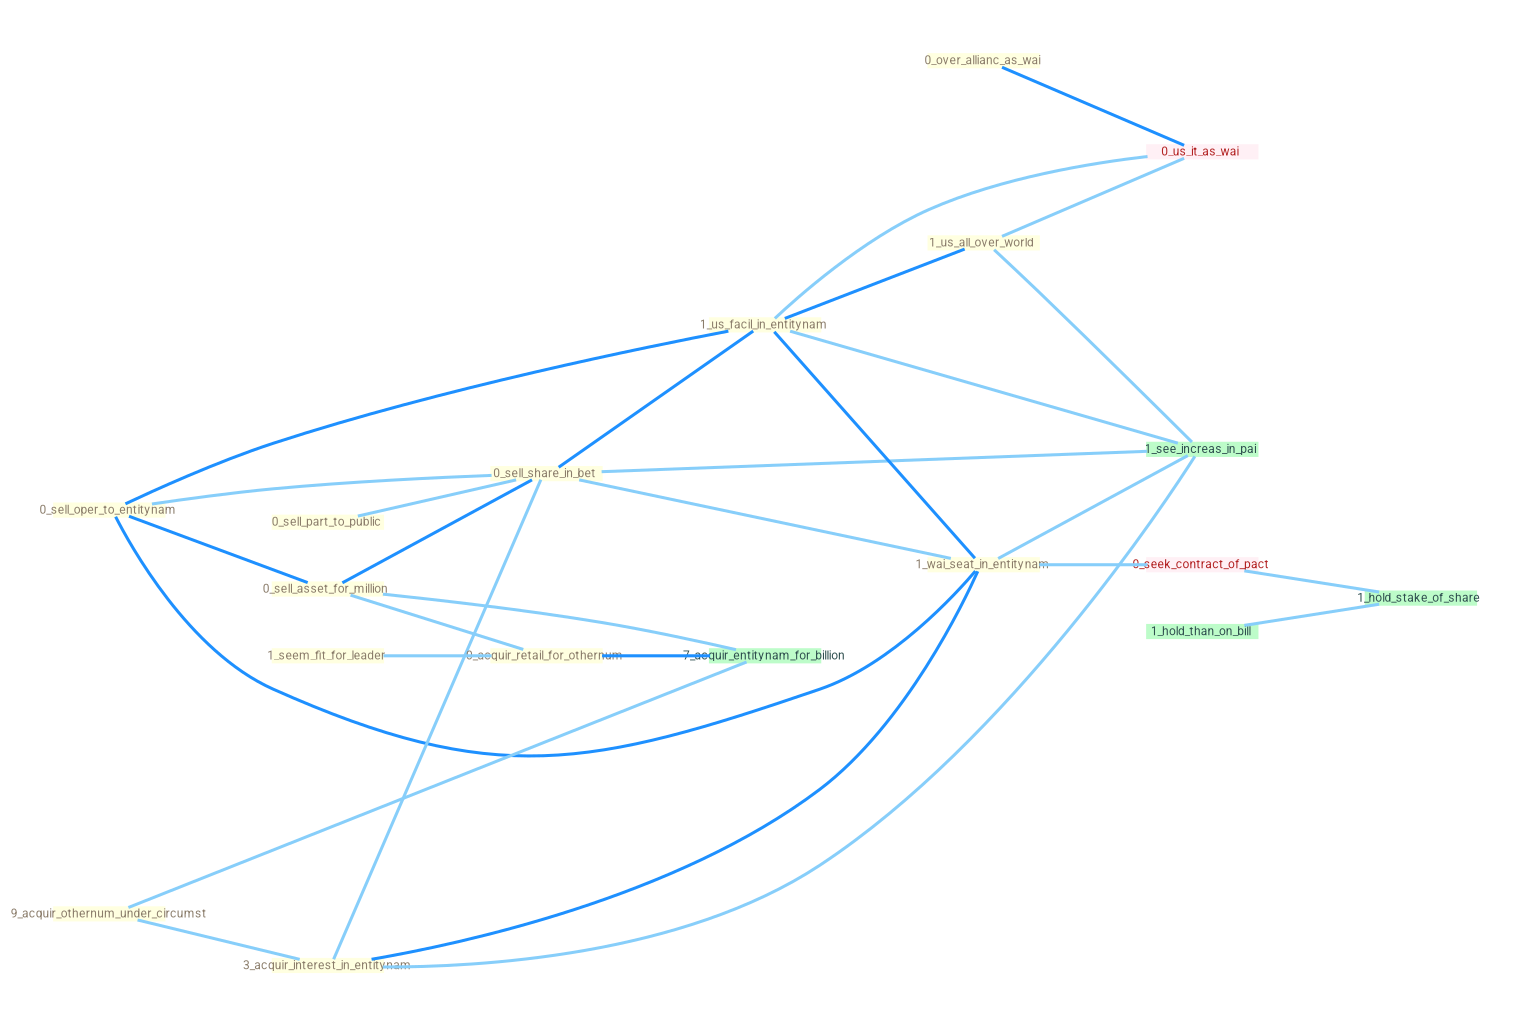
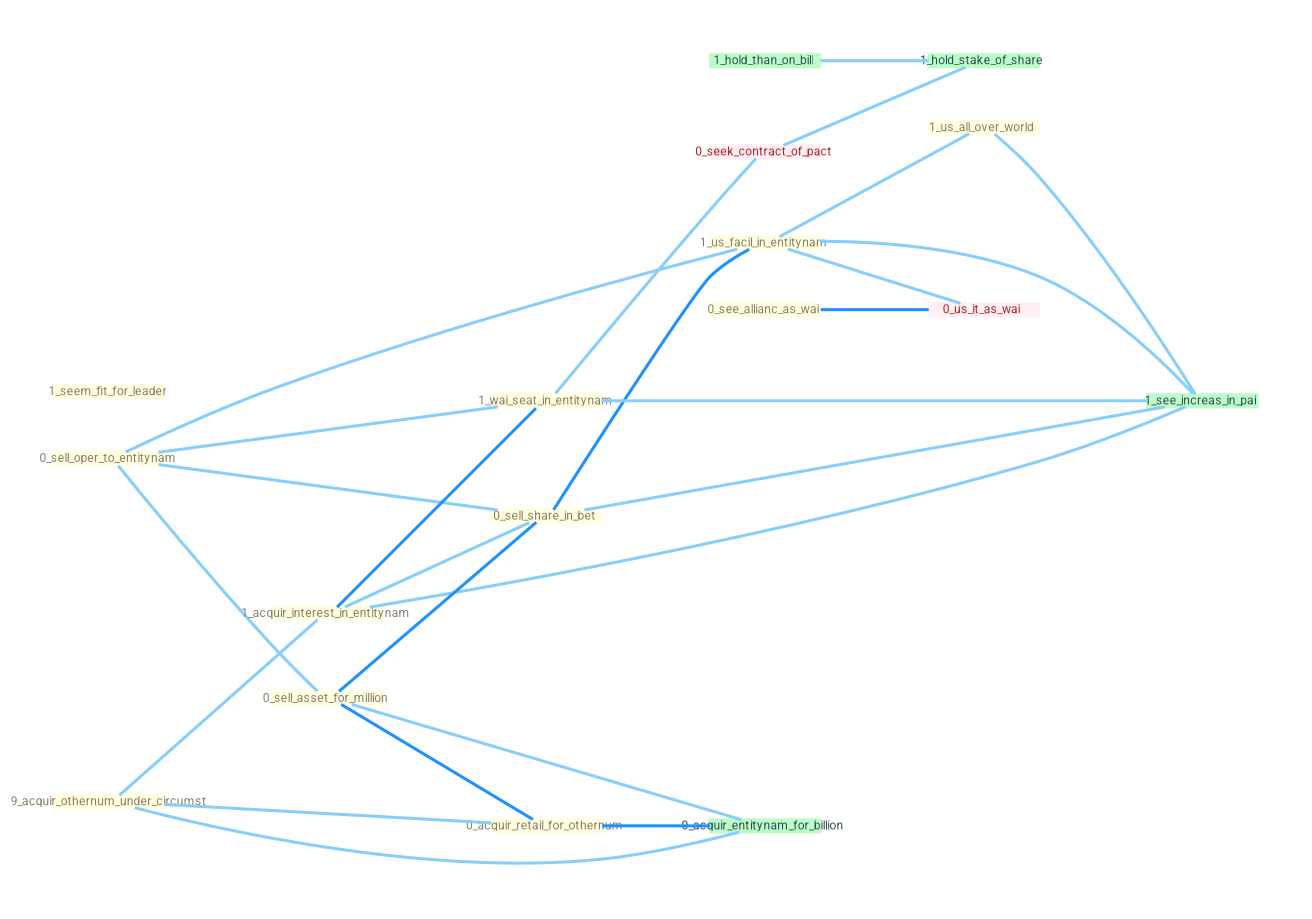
node "0_over_allianc_as_wai": label "0_over_allianc_as_wai" -> "0_see_allianc_as_wai"
edge "0_us_it_as_wai" -- "1_us_all_over_world": removed
edge "1_us_all_over_world" -- "1_us_facil_in_entitynam": color #1e90ff -> #87cefa
edge "1_us_facil_in_entitynam" -- "0_sell_oper_to_entitynam": color #1e90ff -> #87cefa
edge "1_us_facil_in_entitynam" -- "1_wai_seat_in_entitynam": removed
edge "0_sell_share_in_bet" -- "1_wai_seat_in_entitynam": removed
node "0_sell_part_to_public": removed
edge "0_sell_oper_to_entitynam" -- "0_sell_asset_for_million": color #1e90ff -> #87cefa
edge "0_sell_asset_for_million" -- "0_acquir_retail_for_othernum": color #87cefa -> #1e90ff
edge "1_seem_fit_for_leader" -- "0_acquir_retail_for_othernum": now "9_acquir_othernum_under_circumst" -- "0_acquir_retail_for_othernum"
node "7_acquir_entitynam_for_billion": label "7_acquir_entitynam_for_billion" -> "0_acquir_entitynam_for_billion"
edge "0_sell_oper_to_entitynam" -- "1_wai_seat_in_entitynam": color #1e90ff -> #87cefa
node "3_acquir_interest_in_entitynam": label "3_acquir_interest_in_entitynam" -> "1_acquir_interest_in_entitynam"
